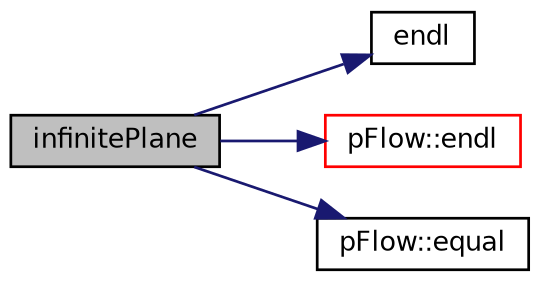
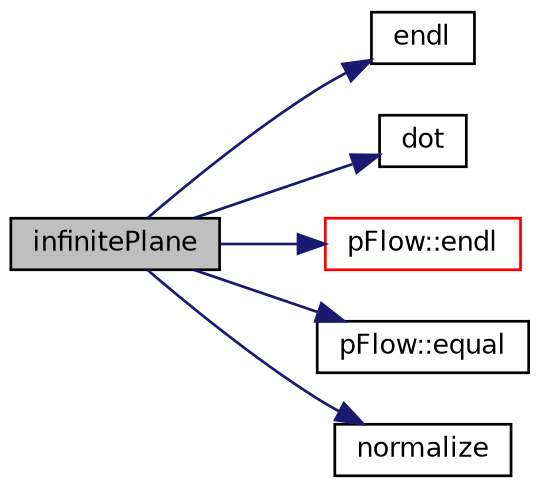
node "dot": added
node "normalize": added
